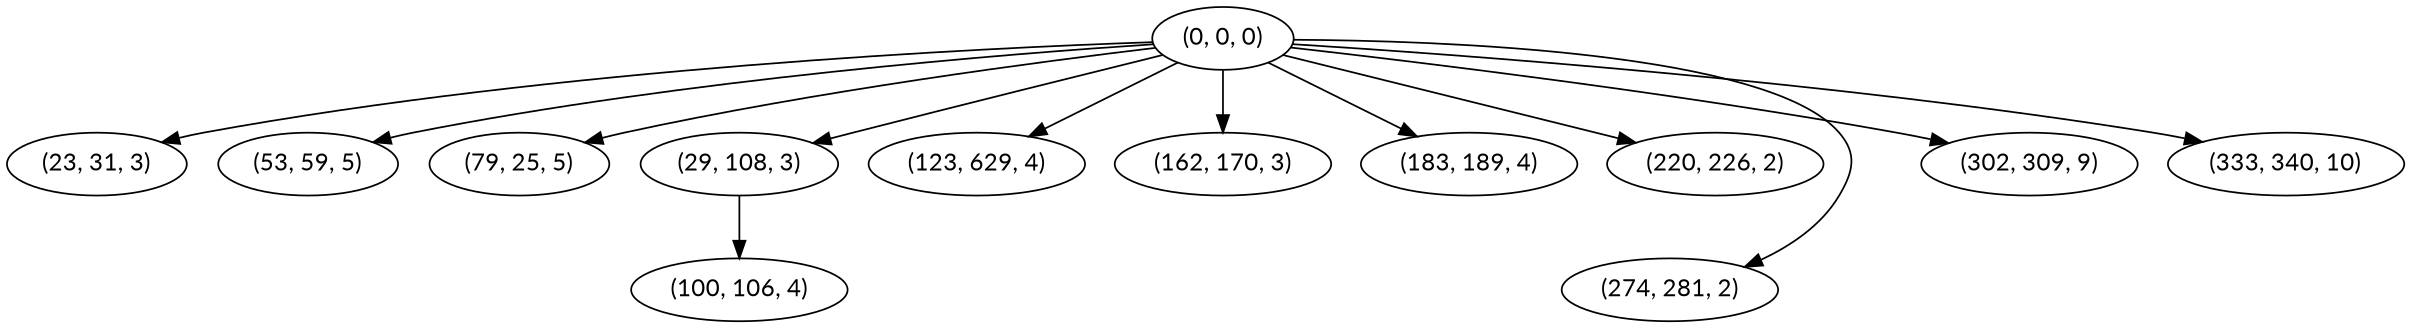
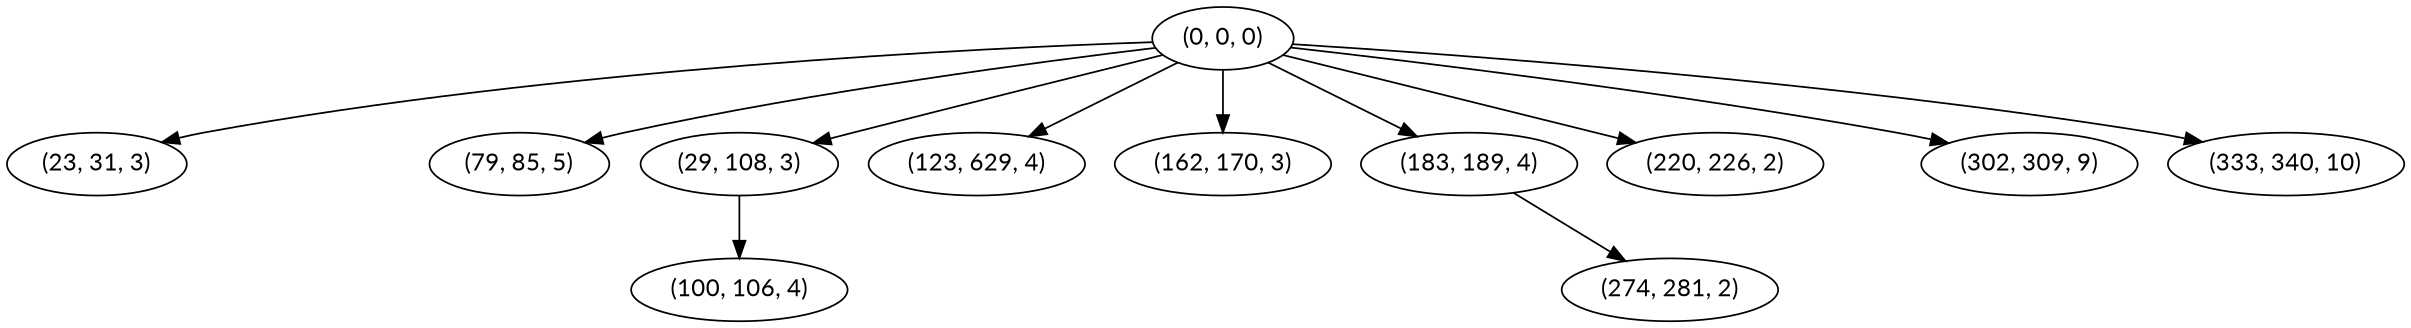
edge "(0, 0, 0)" -> "(274, 281, 2)": now "(183, 189, 4)" -> "(274, 281, 2)"
node "(53, 59, 5)": removed
node "(79, 25, 5)": label "(79, 25, 5)" -> "(79, 85, 5)"
